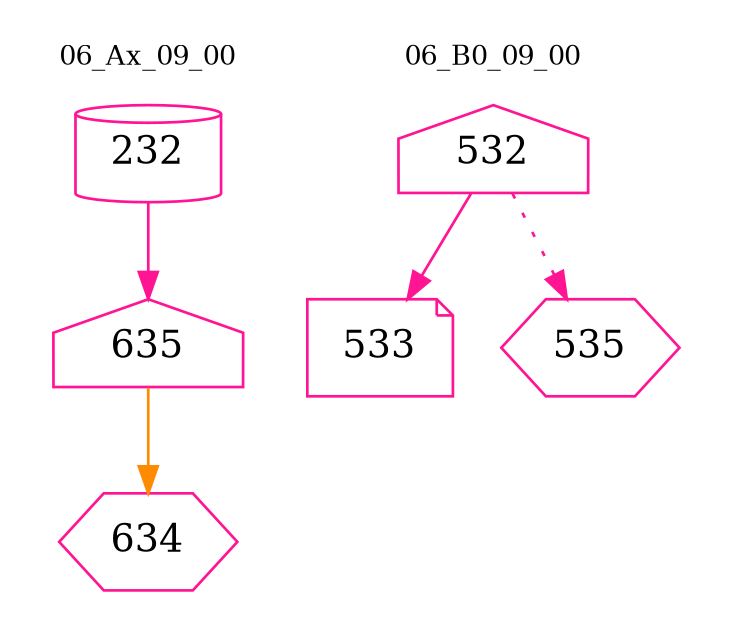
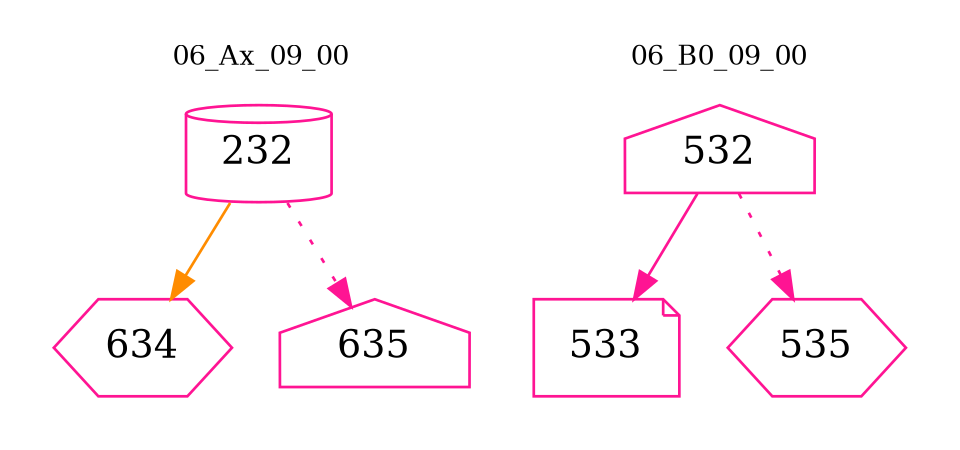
edge "232" -> "635": style solid -> dotted
edge "635" -> "634": now "232" -> "634"
